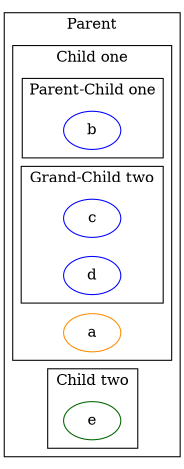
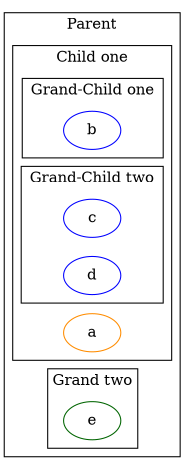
cluster "Parent-Child one": label "Parent-Child one" -> "Grand-Child one"
cluster "Child two": label "Child two" -> "Grand two"
